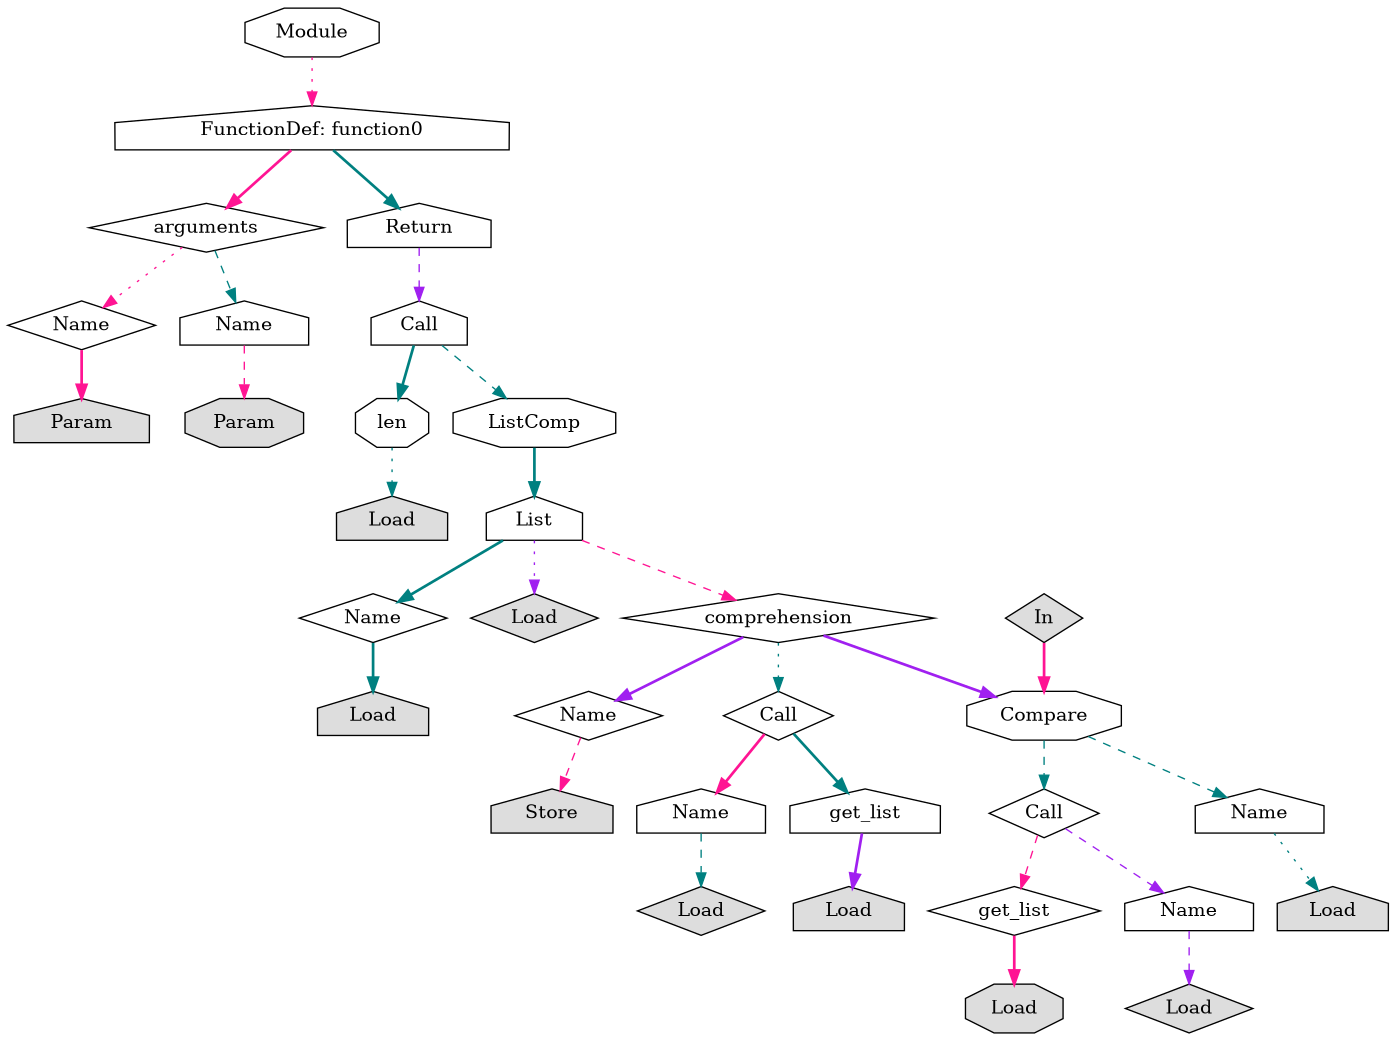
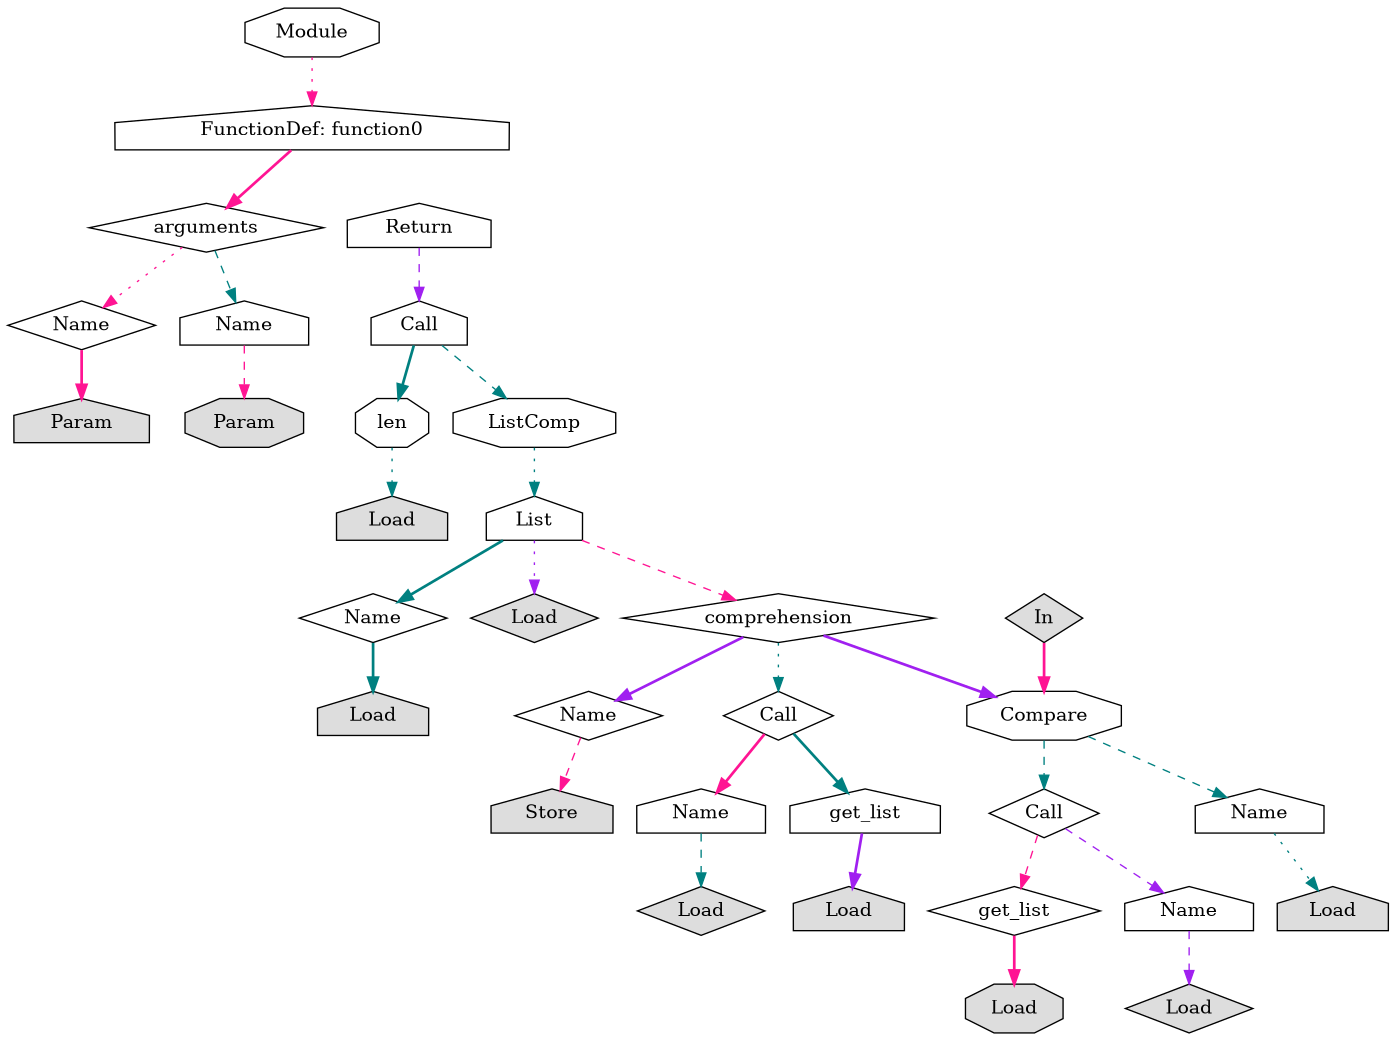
edge "FunctionDef: function0" -> "Return": removed
edge "ListComp" -> "List": style bold -> dotted
